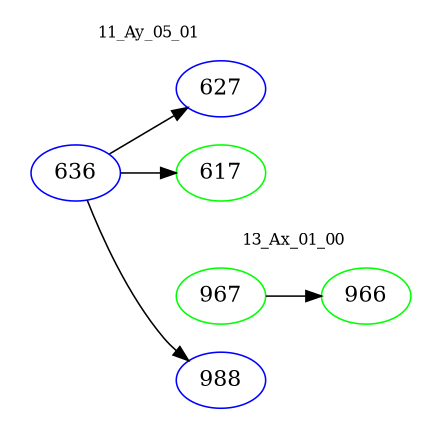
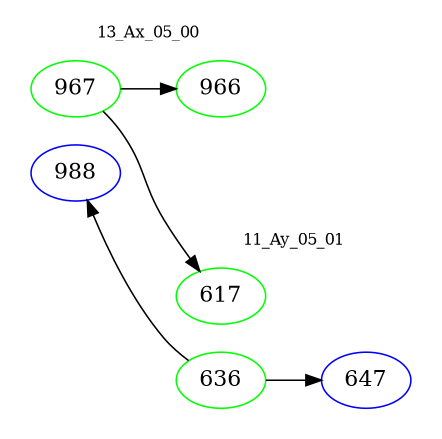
node "627": label "627" -> "647"
node "636": color blue -> green
edge "636" -> "617": now "967" -> "617"
cluster "13_Ax_01_00": label "13_Ax_01_00" -> "13_Ax_05_00"
